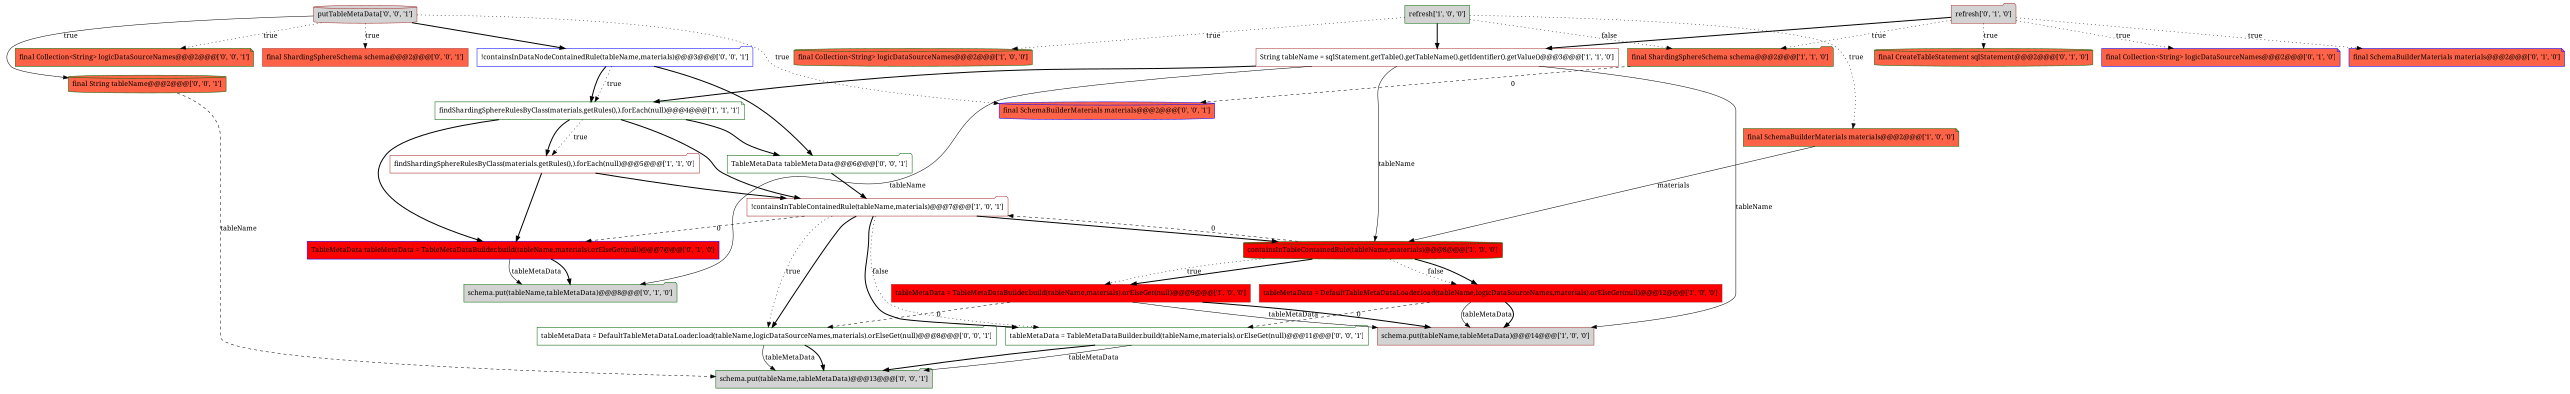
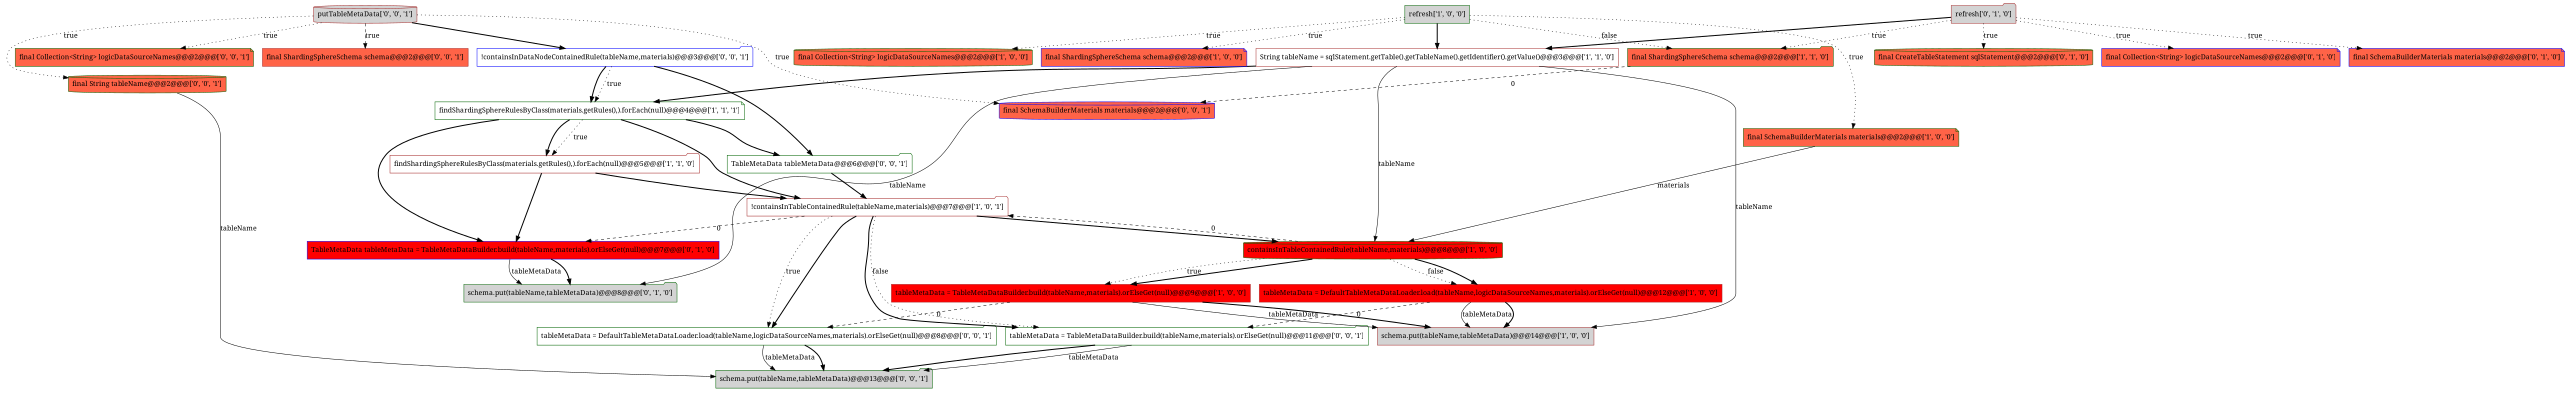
edge "putTableMetaData['0', '0', '1']" -> "final String tableName@@@2@@@['0', '0', '1']": style solid -> dotted
edge "putTableMetaData['0', '0', '1']" -> "final ShardingSphereSchema schema@@@2@@@['0', '0', '1']": style dotted -> dashed
node "final ShardingSphereSchema schema@@@2@@@['1', '0', '0']": added
edge "final String tableName@@@2@@@['0', '0', '1']" -> "schema.put(tableName,tableMetaData)@@@13@@@['0', '0', '1']": style dashed -> solid
